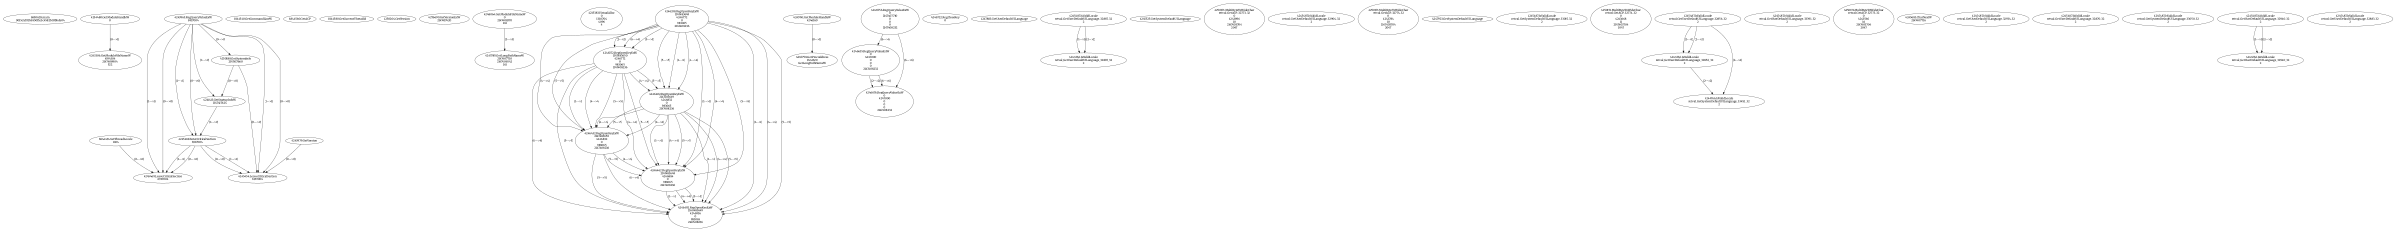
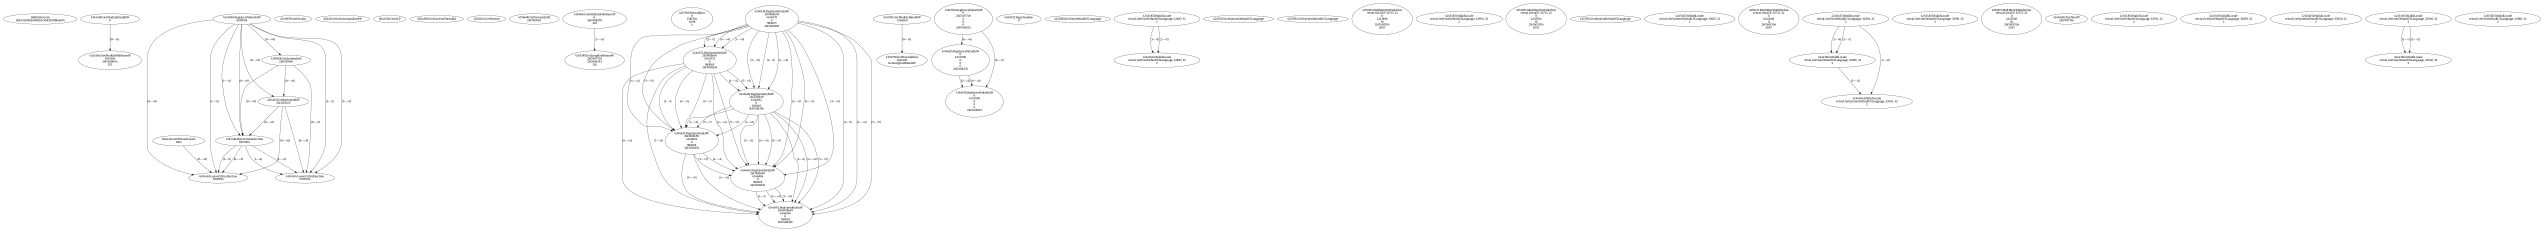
node "4245552.GetSystemDefaultUILanguage": added
edge "4250188.GetSystemInfo 2147417660" -> "4245418.EnterCriticalSection 6917004": added, label "(0-->0)"
edge "4214413.GetStartupInfoW 2147417624" -> "4245469.LeaveCriticalSection 6917004": added, label "(0-->0)"
edge "4243979.GetVersion" -> "4245454.LeaveCriticalSection 6917004": now "4214413.GetStartupInfoW 2147417624" -> "4245454.LeaveCriticalSection 6917004"
